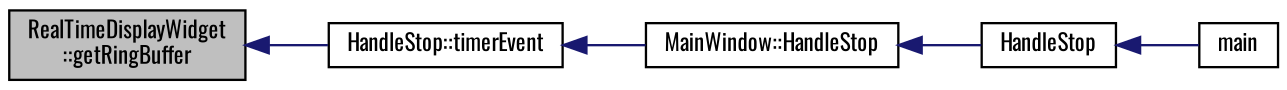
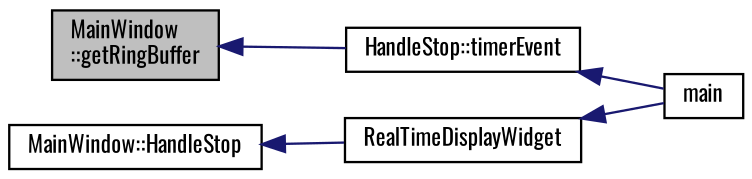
node "RealTimeDisplayWidget ::getRingBuffer": label "RealTimeDisplayWidget ::getRingBuffer" -> "MainWindow ::getRingBuffer"
edge "MainWindow::HandleStop" -> "HandleStop::timerEvent": now "main" -> "HandleStop::timerEvent"
node "HandleStop": label "HandleStop" -> "RealTimeDisplayWidget"
